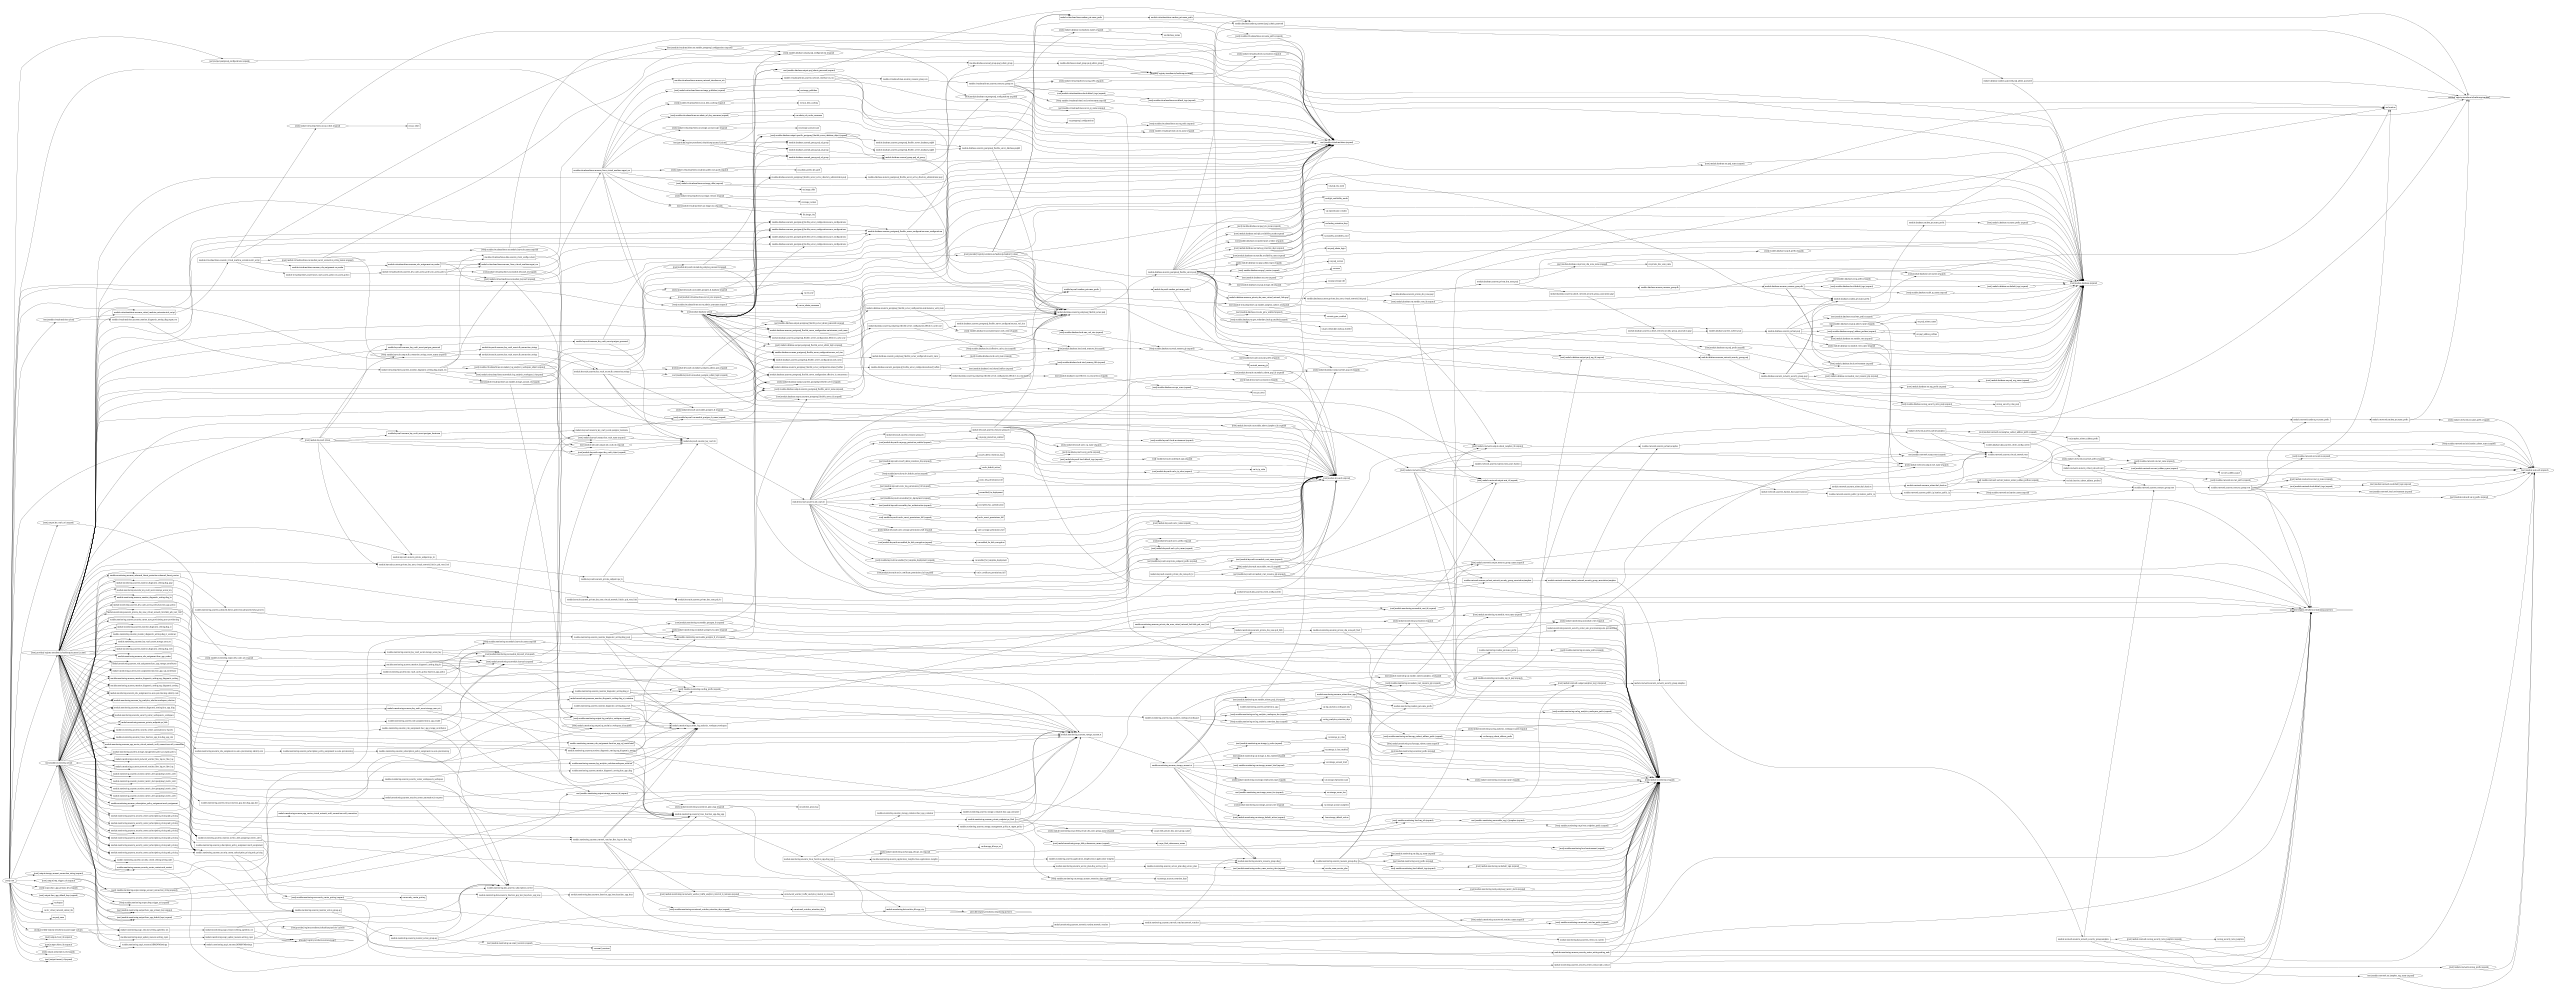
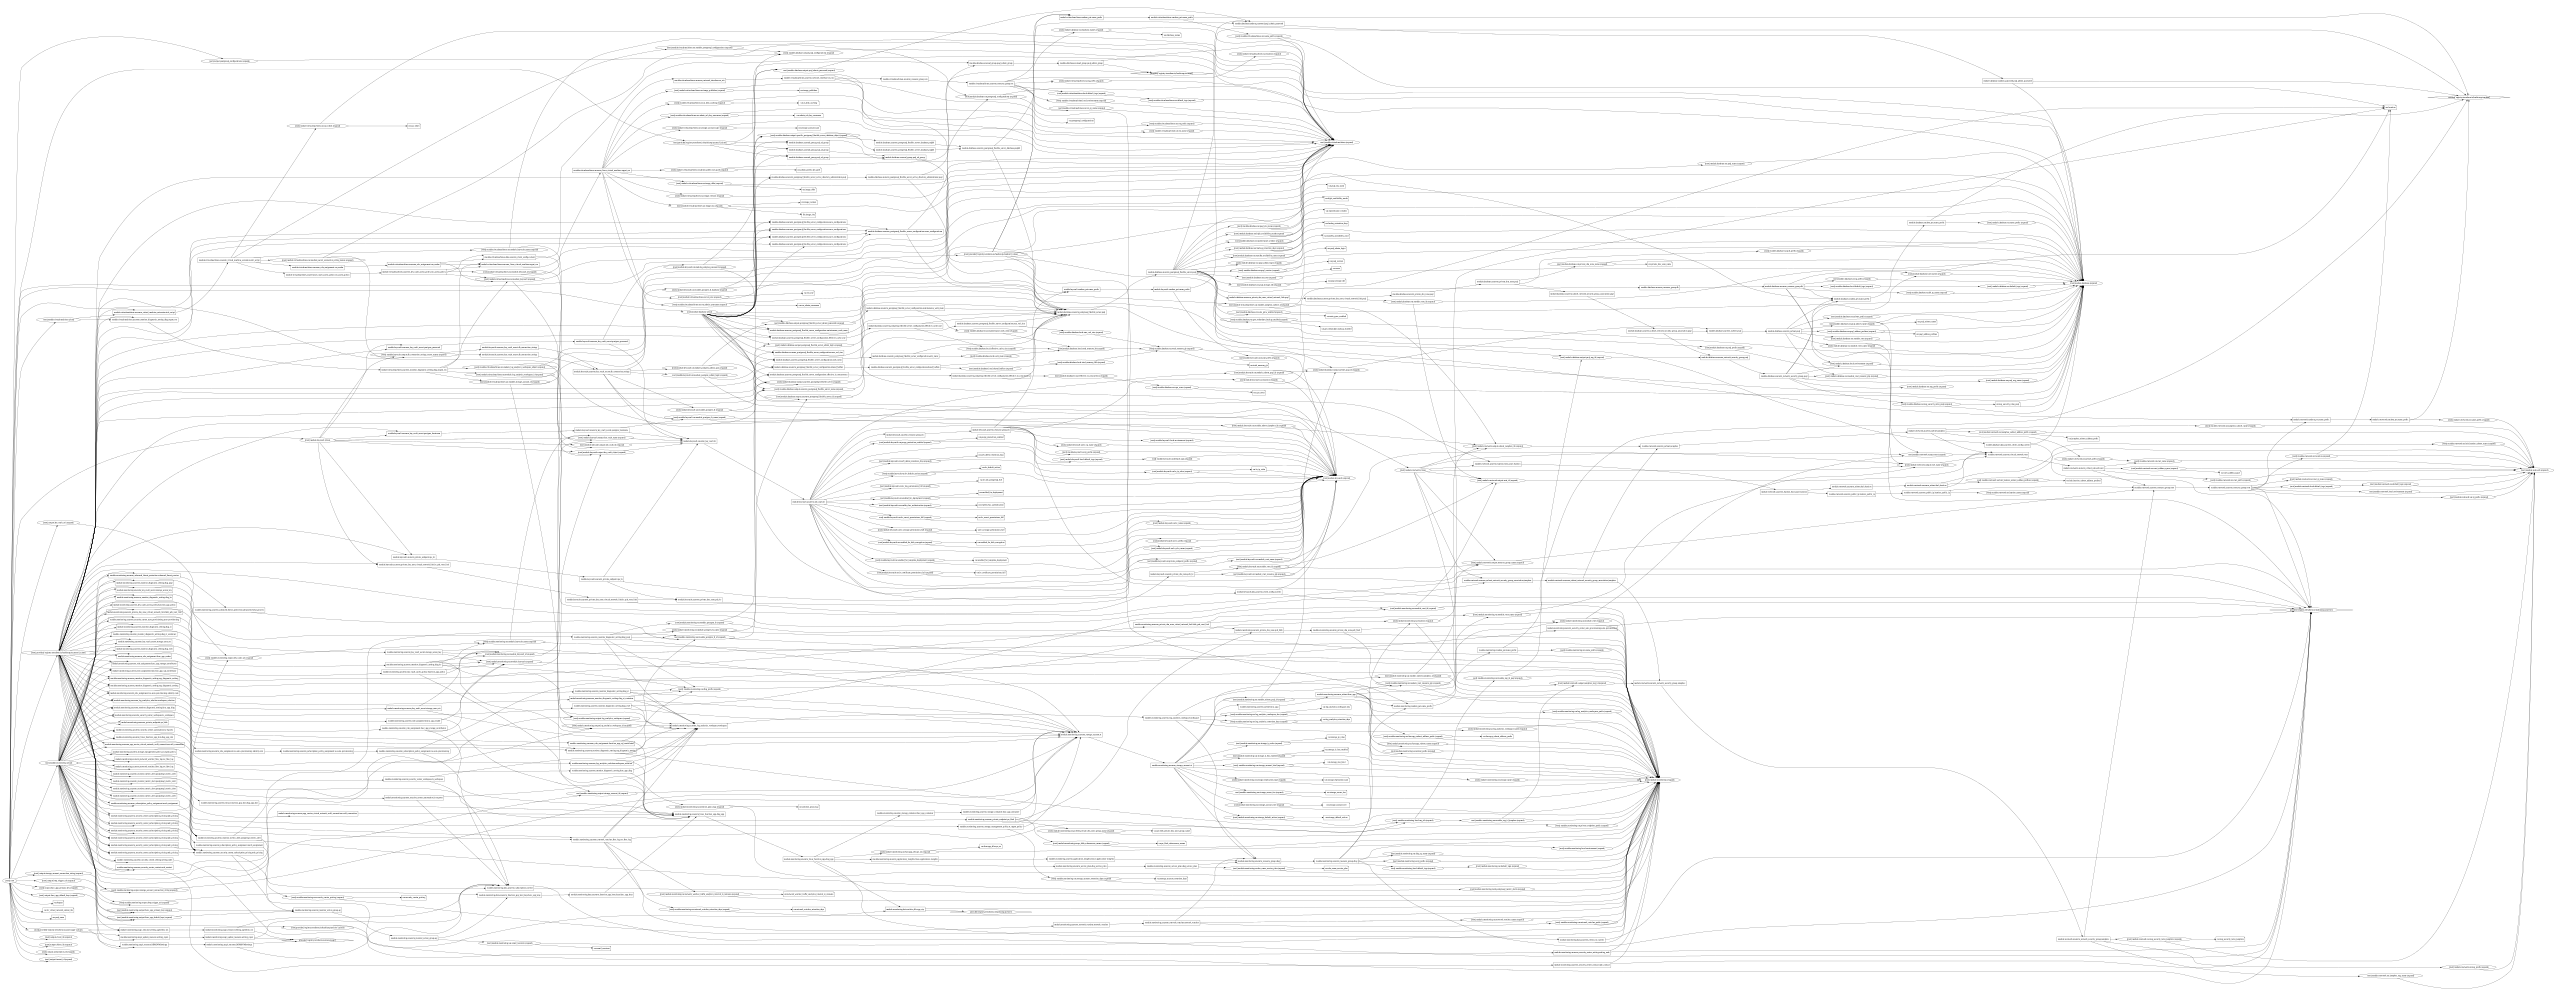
node "mem.os_disk_caching": label "mem.os_disk_caching" -> "var.os_disk_caching"
edge "[root] module.virtualmachines.var.location (expand)" -> "var.location": now "[root] module.virtualmachines.var.name_prefix (expand)" -> "var.location"
node "var.admin_ssh_cache_username": label "var.admin_ssh_cache_username" -> "var.admin_ssh_key_username"
edge "[root] module.virtualmachines.var.vm_rg_name (expand)" -> "[root] module.virtualmachines (expand)": added
edge "[root] module.virtualmachines.var.image_version (expand)" -> "var.image_version": now "[root] module.virtualmachines.var.image_sku (expand)" -> "var.image_version"
edge "[root] module.database.local.total_memory_8kb (expand)" -> "[root] module.database.var.total_memory_gb (expand)": added
edge "[root] module.database.var.nsg_prefix (expand)" -> "[root] module.database (expand)": now "var.nsg_security_rules_psql" -> "[root] module.database (expand)"
node "[root] module.vnetwork.var.jumpbox_subnet_name (expand)": added
node "var.kv_key_permissions_full": label "var.kv_key_permissions_full" -> "var.kv_key_postgresql_full"
edge "[root] module.keyvault.var.kv_key_permissions_full (expand)" -> "[root] module.keyvault (expand)": now "var.kv_ip_rules" -> "[root] module.keyvault (expand)"
edge "[root] module.vnetwork.local.environment (expand)" -> "[root] module.vnetwork (expand)": added
edge "[root] module.keyvault.var.module_vnet_resource_grp (expand)" -> "[root] module.vnetwork.output.resource_group_name (expand)": now "[root] module.keyvault.var.module_vnet_id (expand)" -> "[root] module.vnetwork.output.resource_group_name (expand)"
edge "[root] module.keyvault.var.module_vnet_name (expand)" -> "[root] module.monitoring (expand)": now "[root] module.monitoring.var.storage_account_kind (expand)" -> "[root] module.monitoring (expand)"
edge "[root] module.monitoring.output.key_vault_uri (expand)" -> "[root] module.monitoring.var.module_keyvault (expand)": now "[root] module.monitoring.output.key_vault_uri (expand)" -> "[root] module.monitoring.var.module_keyvault_name (expand)"
node "var.storage_account_kind": label "var.storage_account_kind" -> "var.storage_size_kind"
node "var.storage_account_jumpbox": label "var.storage_account_jumpbox" -> "var.storage_account_tier"
node "close.storage_default_action": label "close.storage_default_action" -> "var.storage_default_action"
edge "[root] output.http_trigger_url (expand)" -> "[root] module.monitoring.output.storage_account_id (expand)": now "[root] module.monitoring (close)" -> "[root] module.monitoring.output.storage_account_id (expand)"
